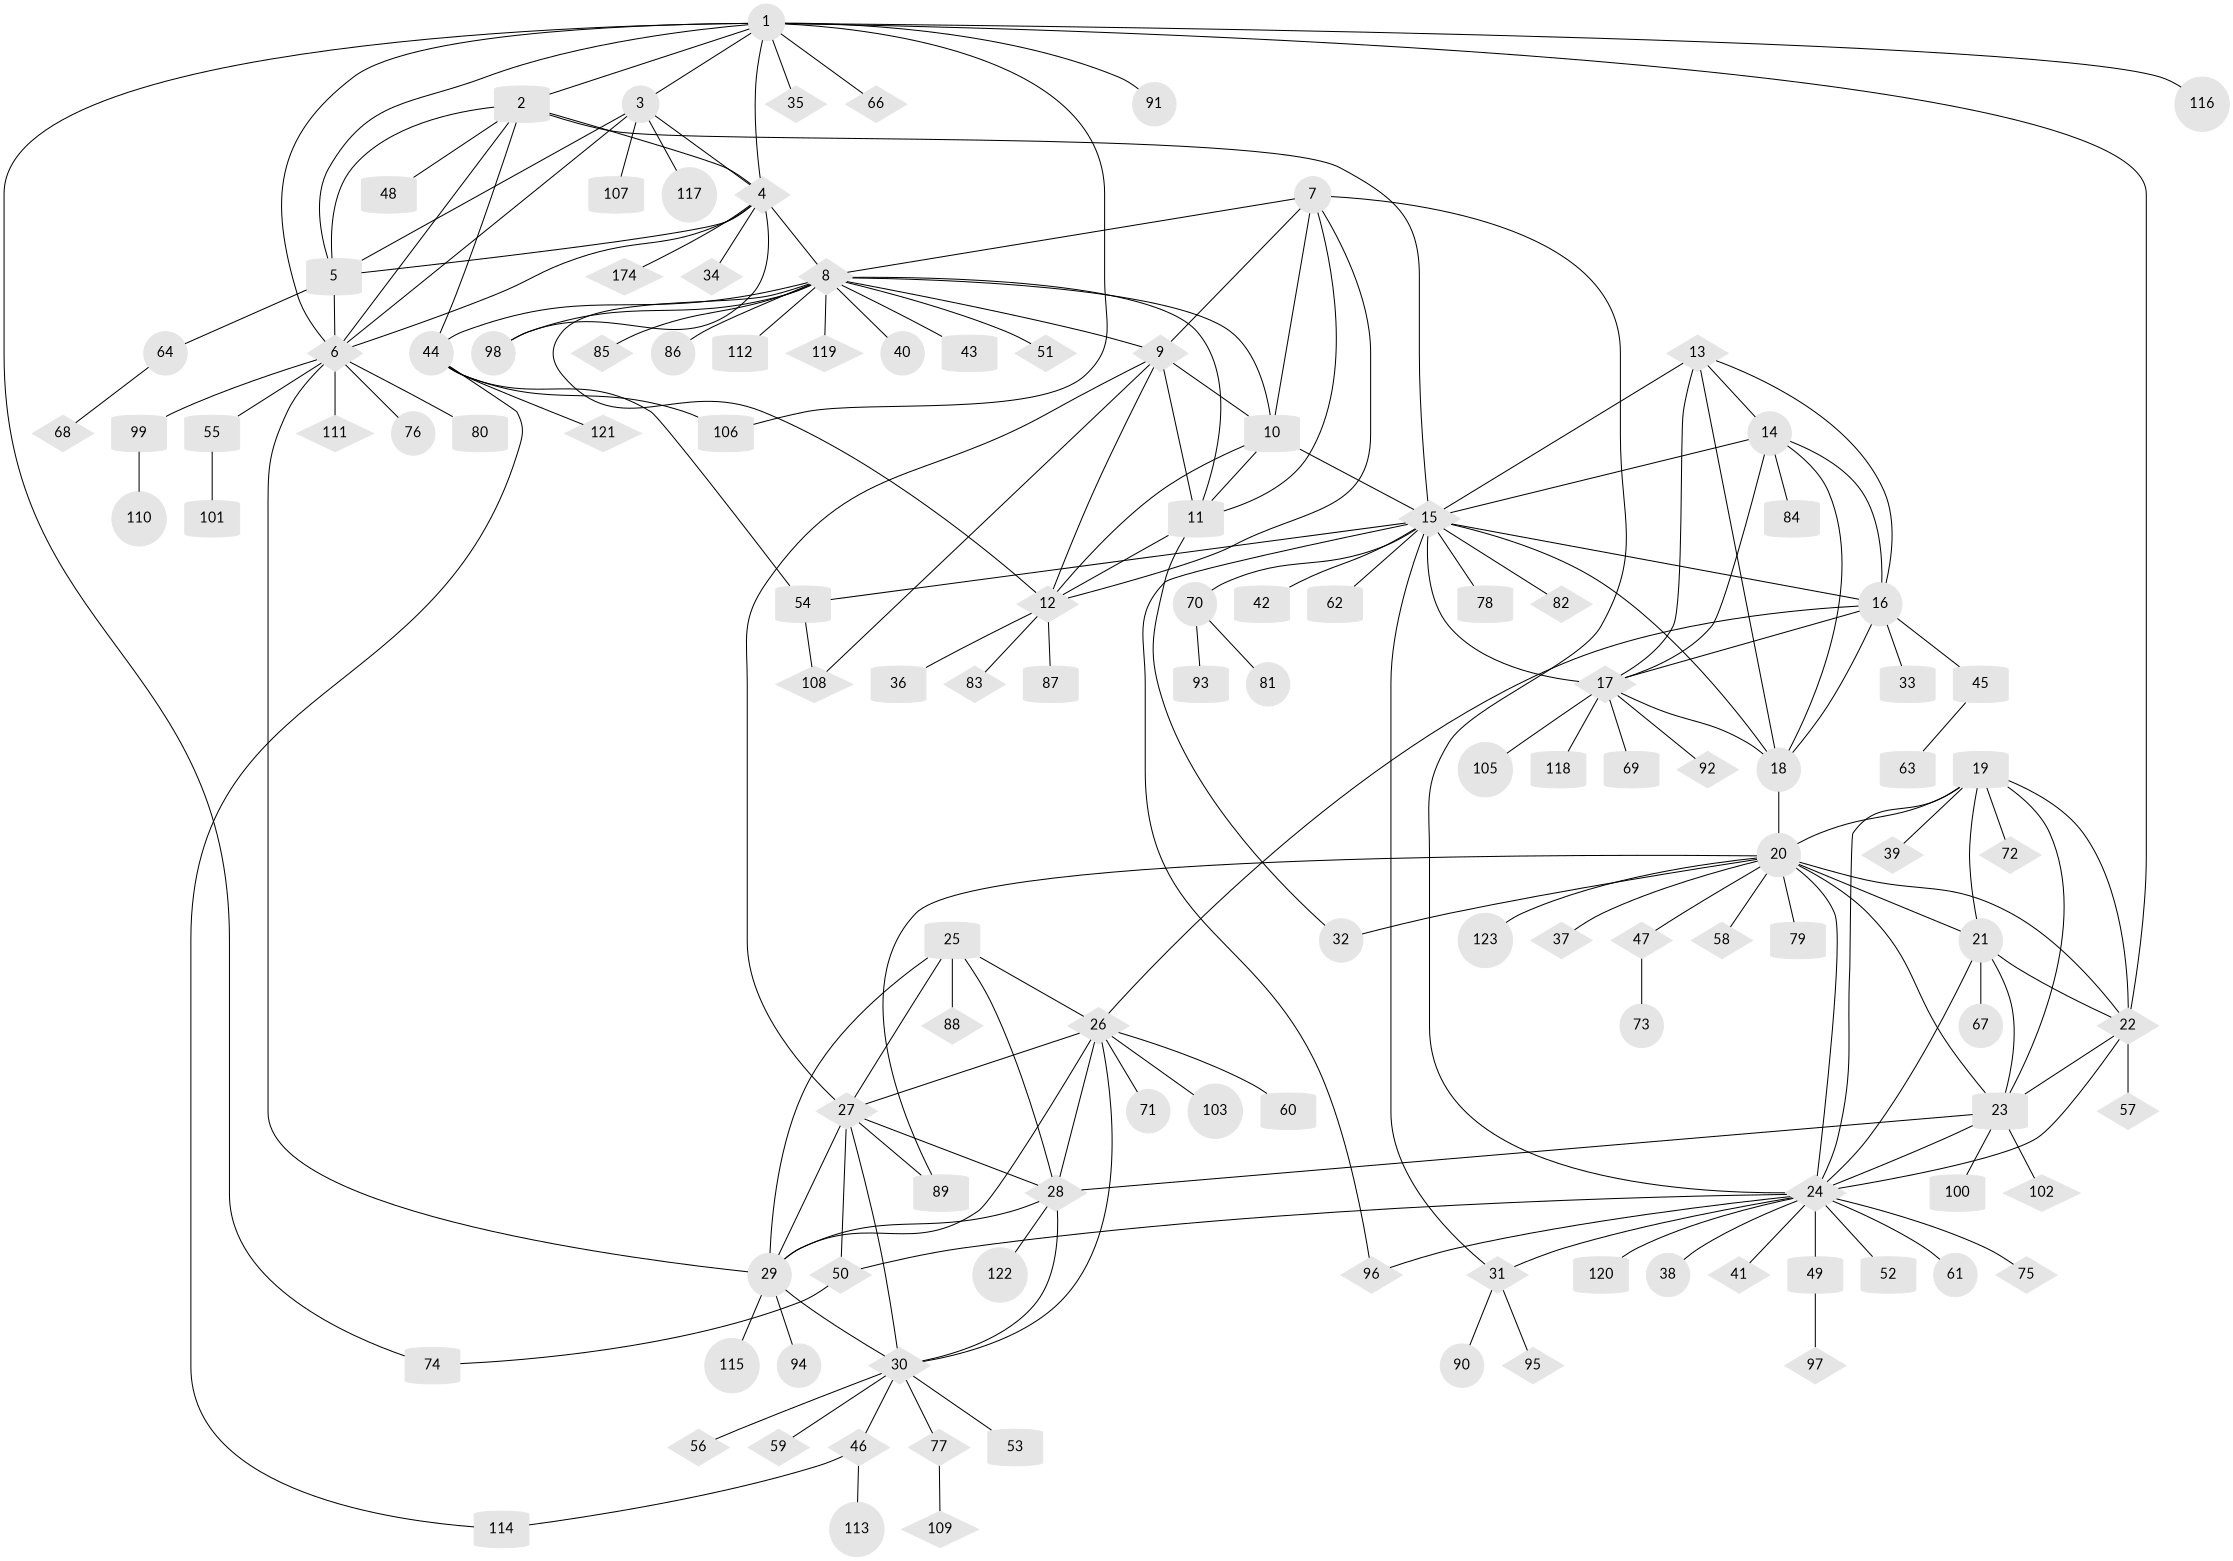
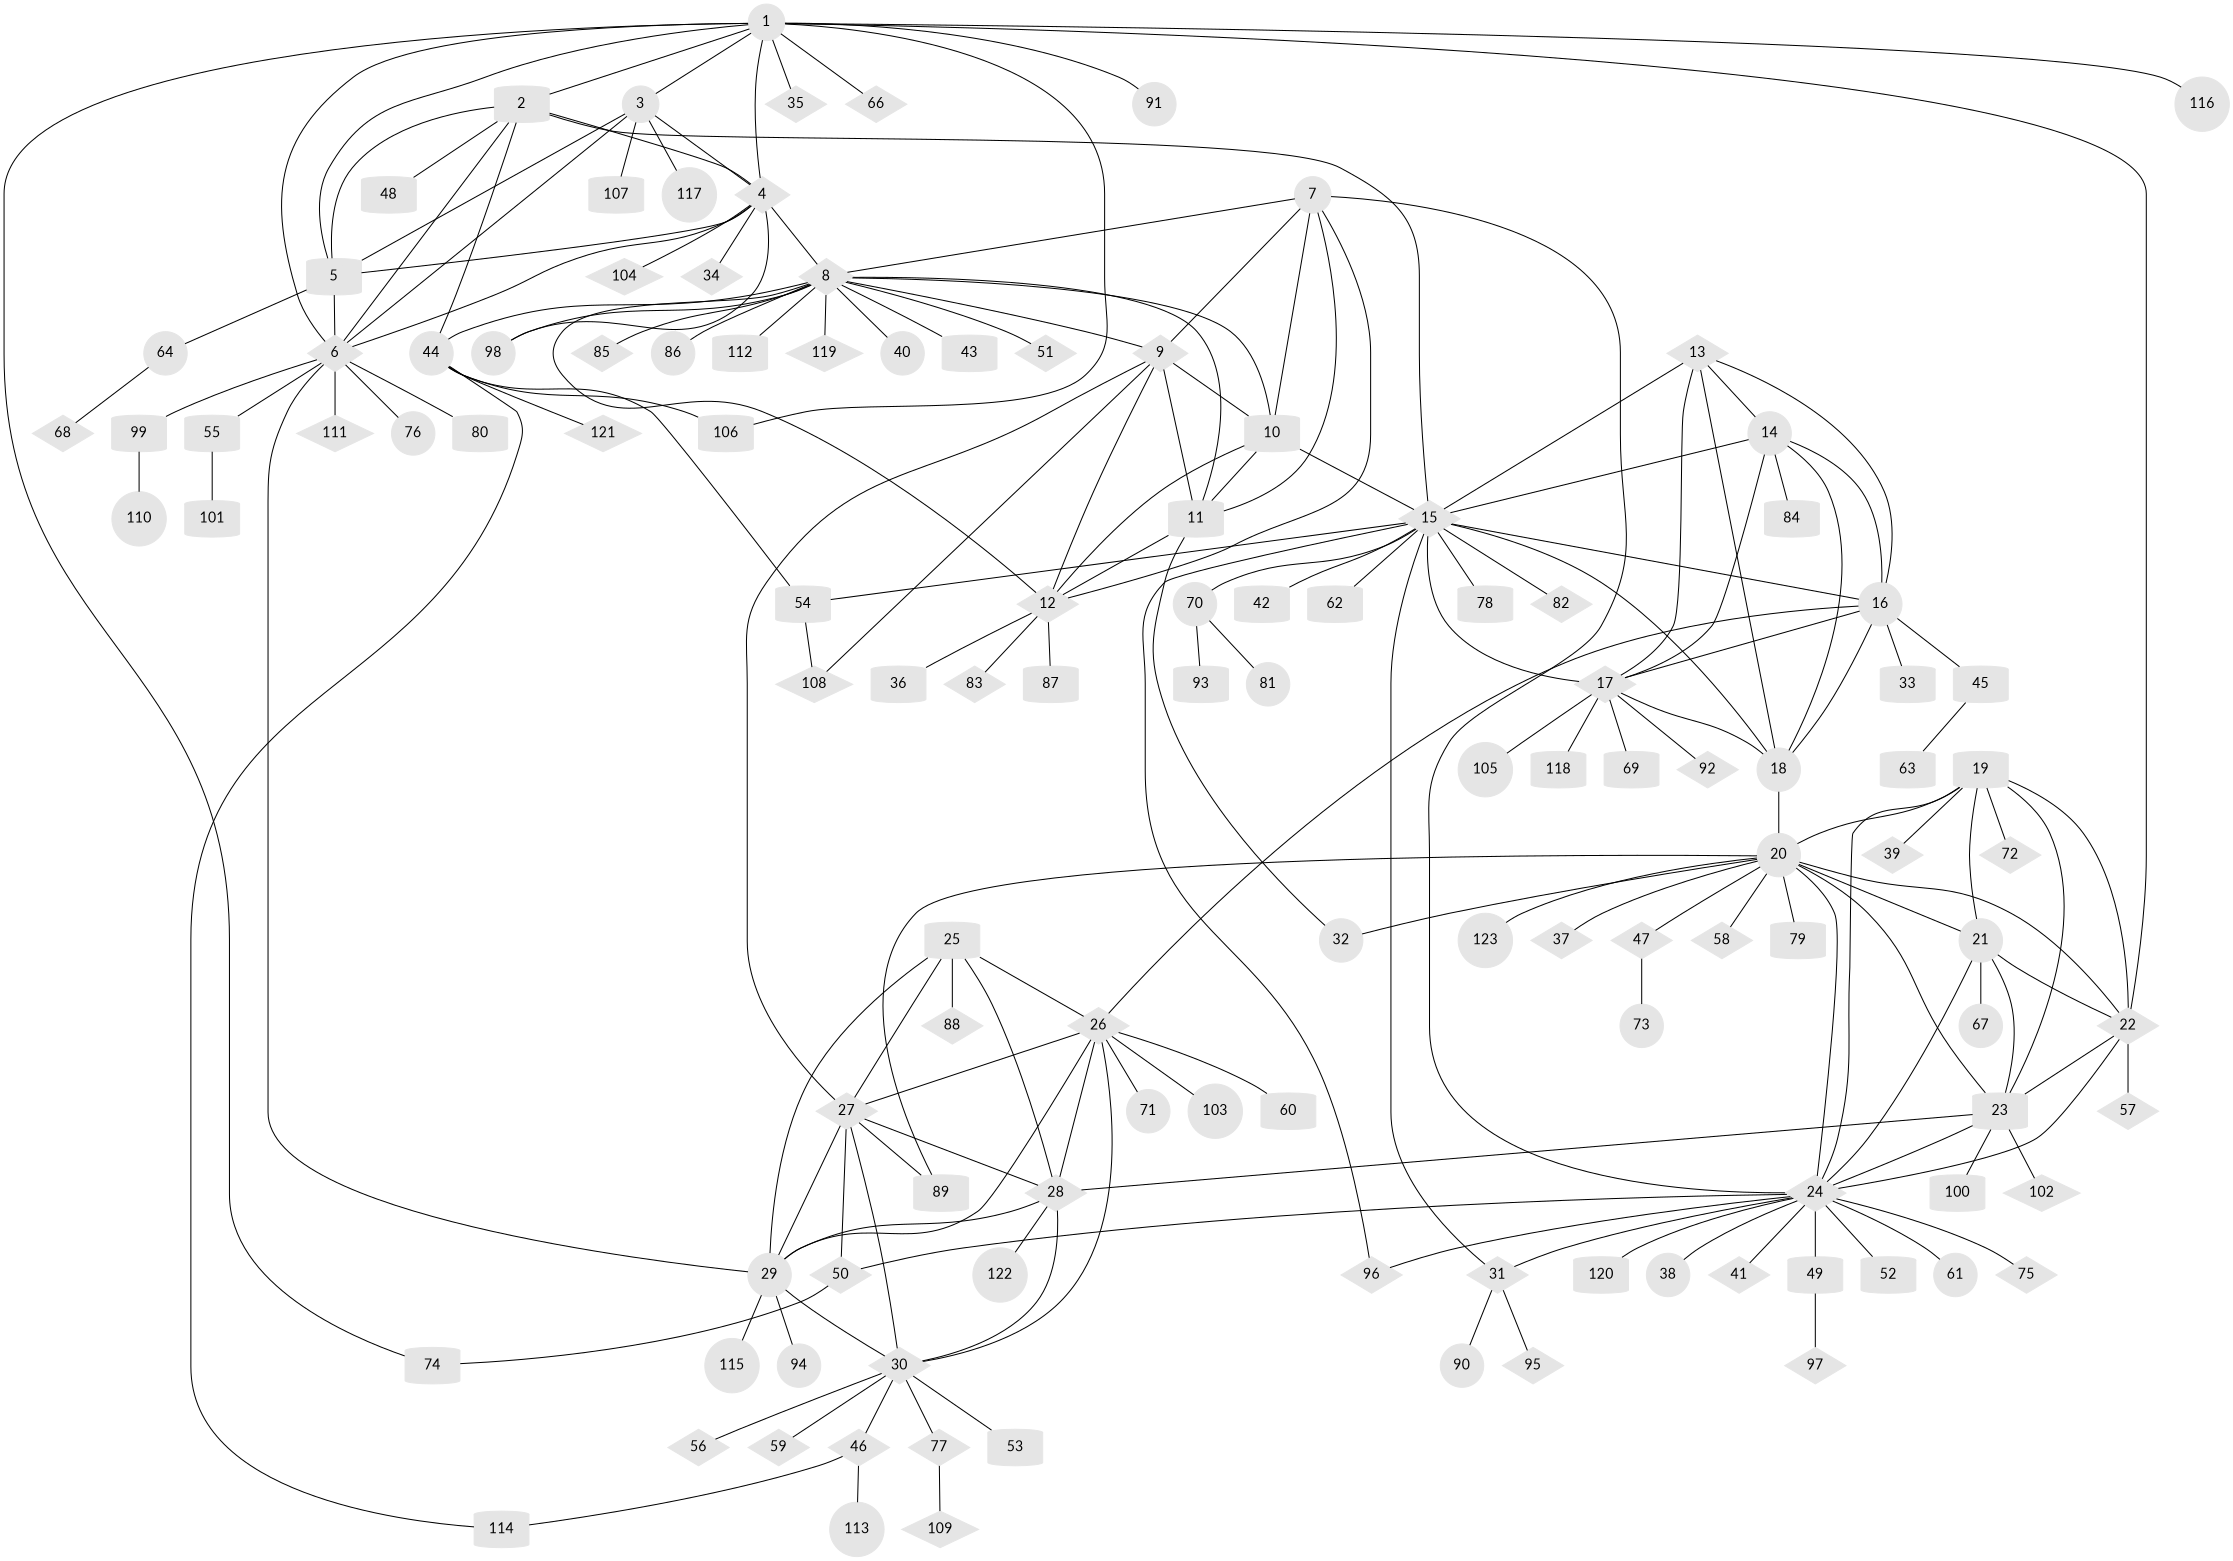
node "174": label "174" -> "104"
